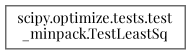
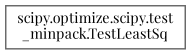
node "scipy.optimize.tests.test _minpack.TestLeastSq": label "scipy.optimize.tests.test _minpack.TestLeastSq" -> "scipy.optimize.scipy.test _minpack.TestLeastSq"
